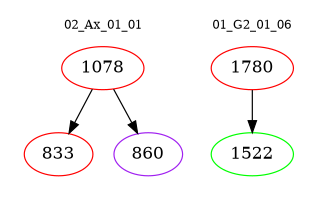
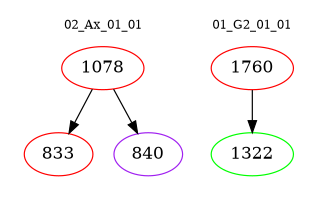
cluster "01_G2_01_06": label "01_G2_01_06" -> "01_G2_01_01"
node "1780": label "1780" -> "1760"
node "860": label "860" -> "840"
node "1522": label "1522" -> "1322"
